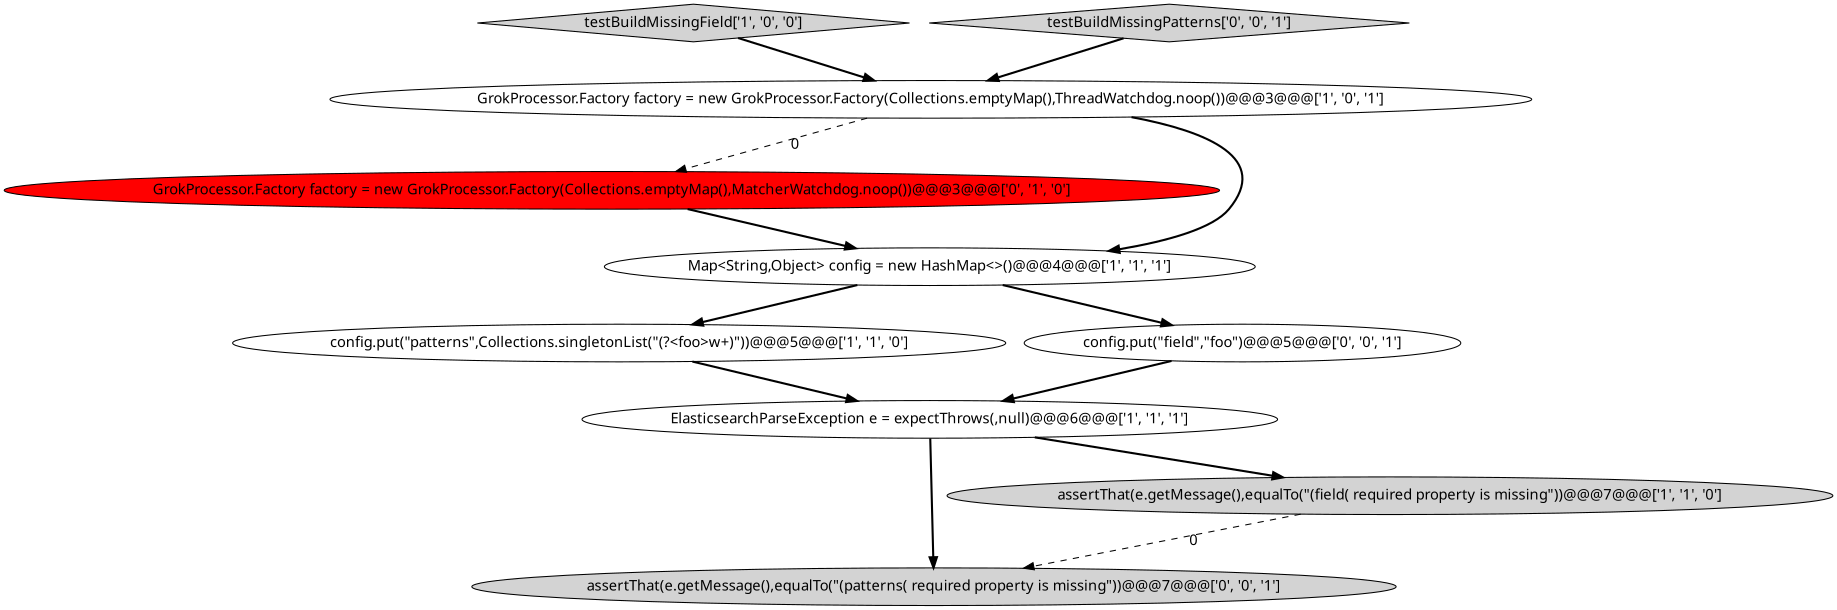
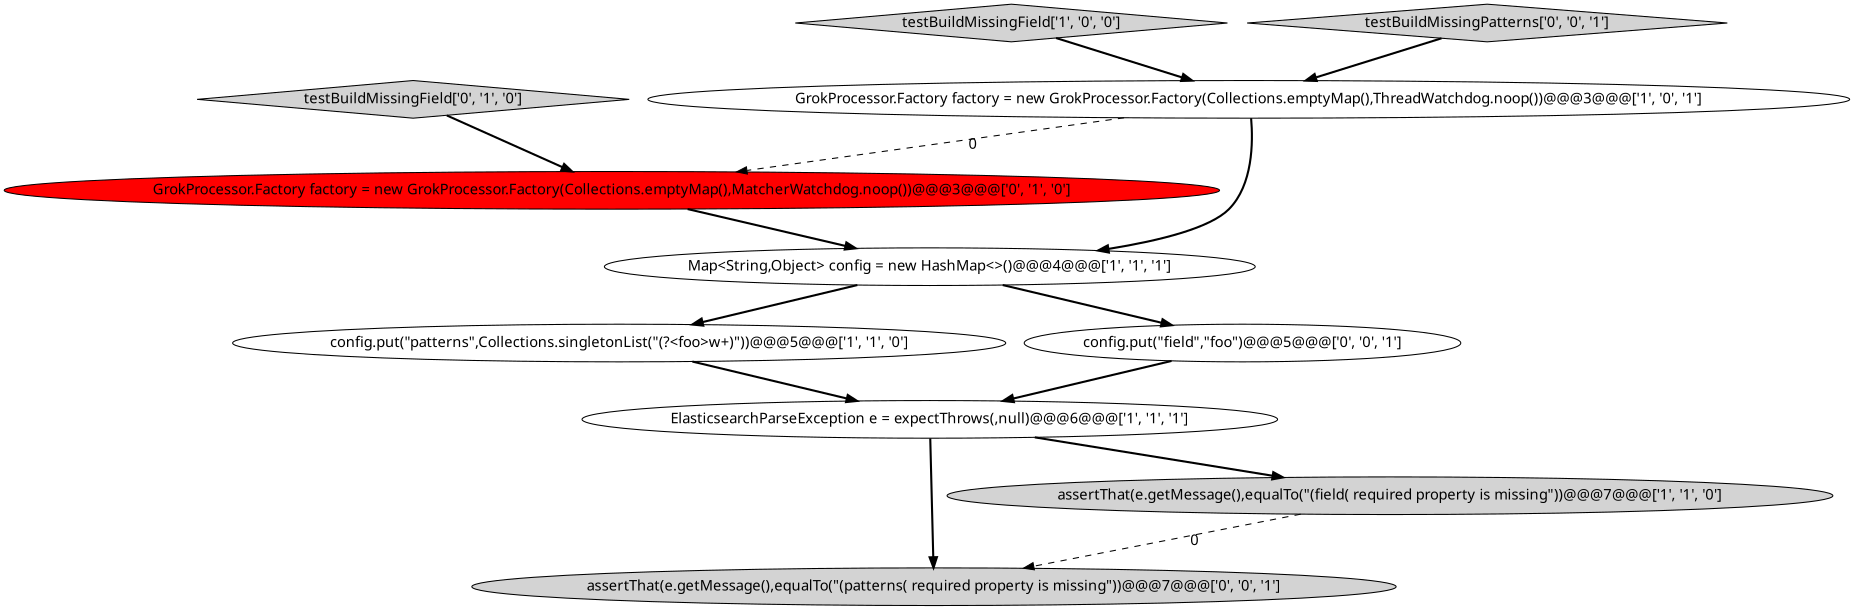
node "testBuildMissingField['0', '1', '0']": added
